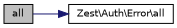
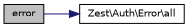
node "all": label "all" -> "error"
